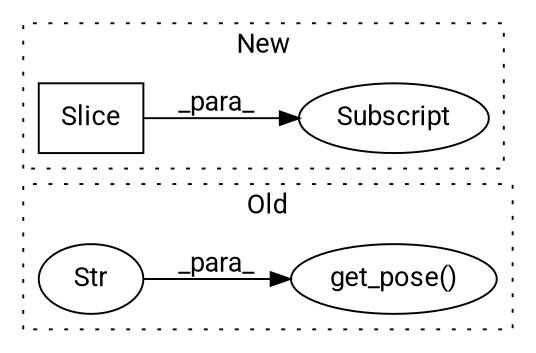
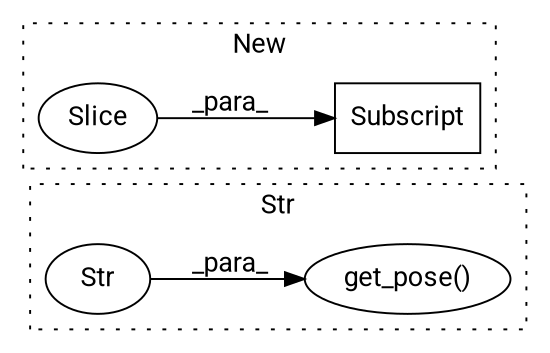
node "Slice": shape box -> ellipse
node "Subscript": shape ellipse -> box
cluster "Old": label "Old" -> "Str"
